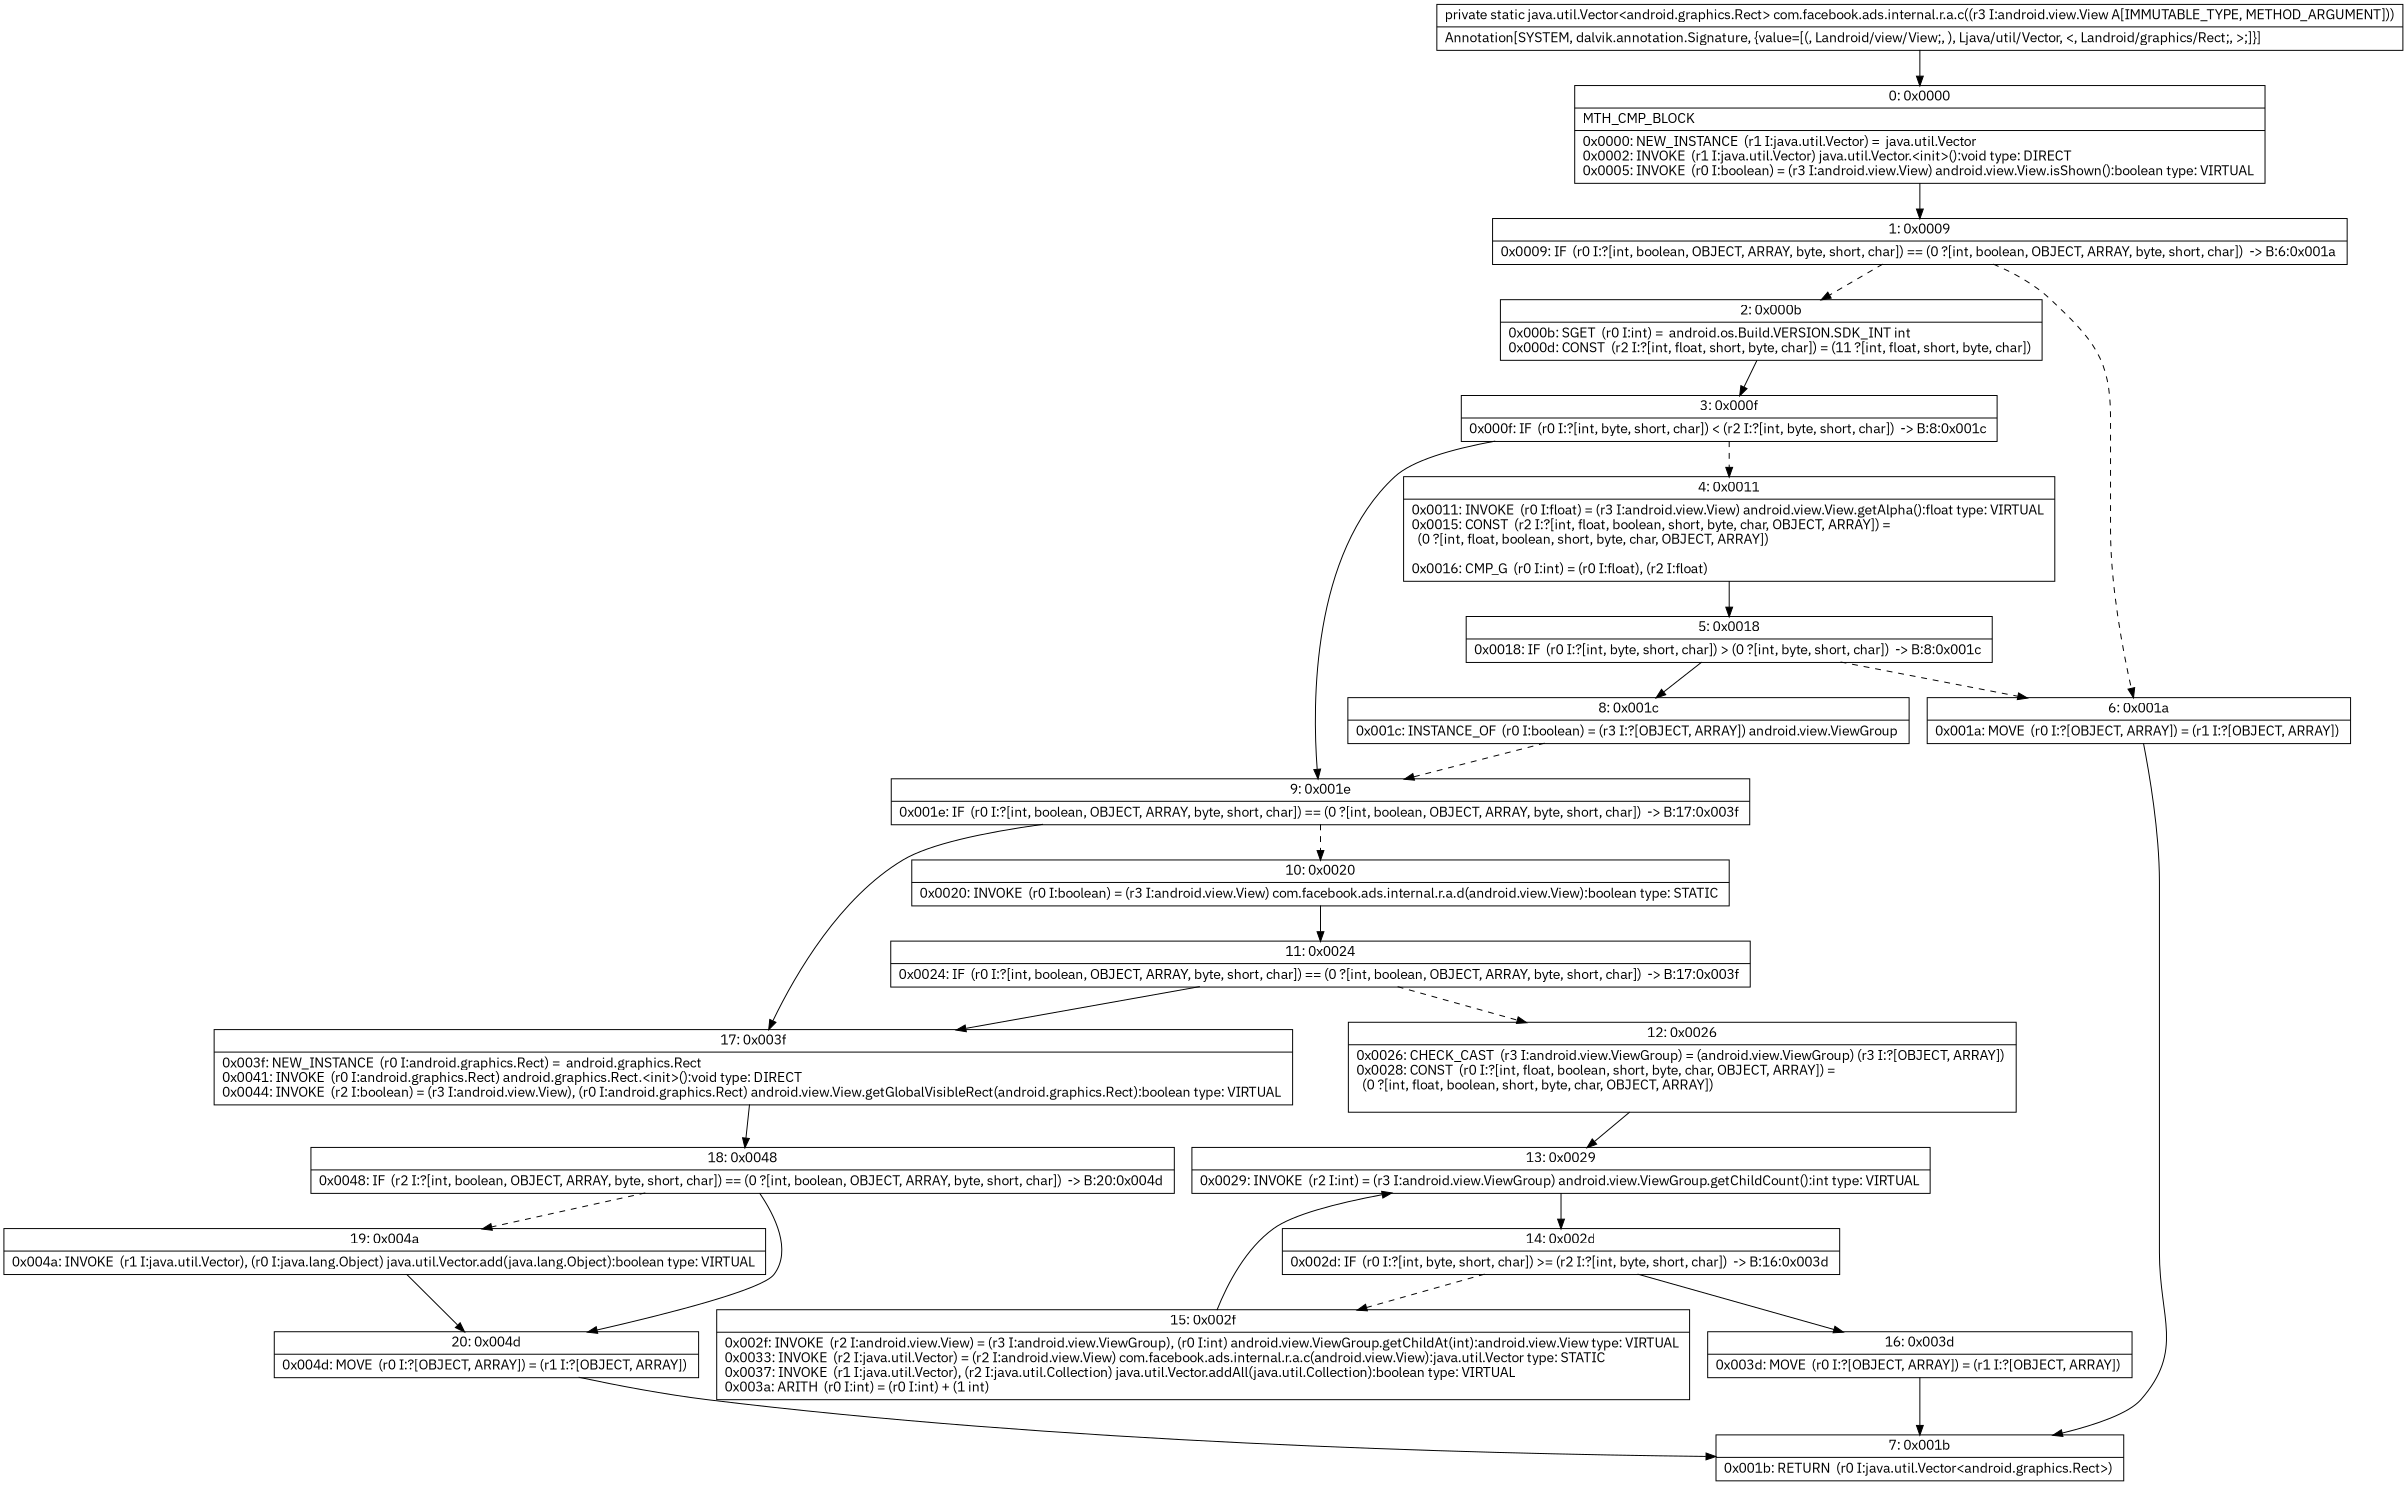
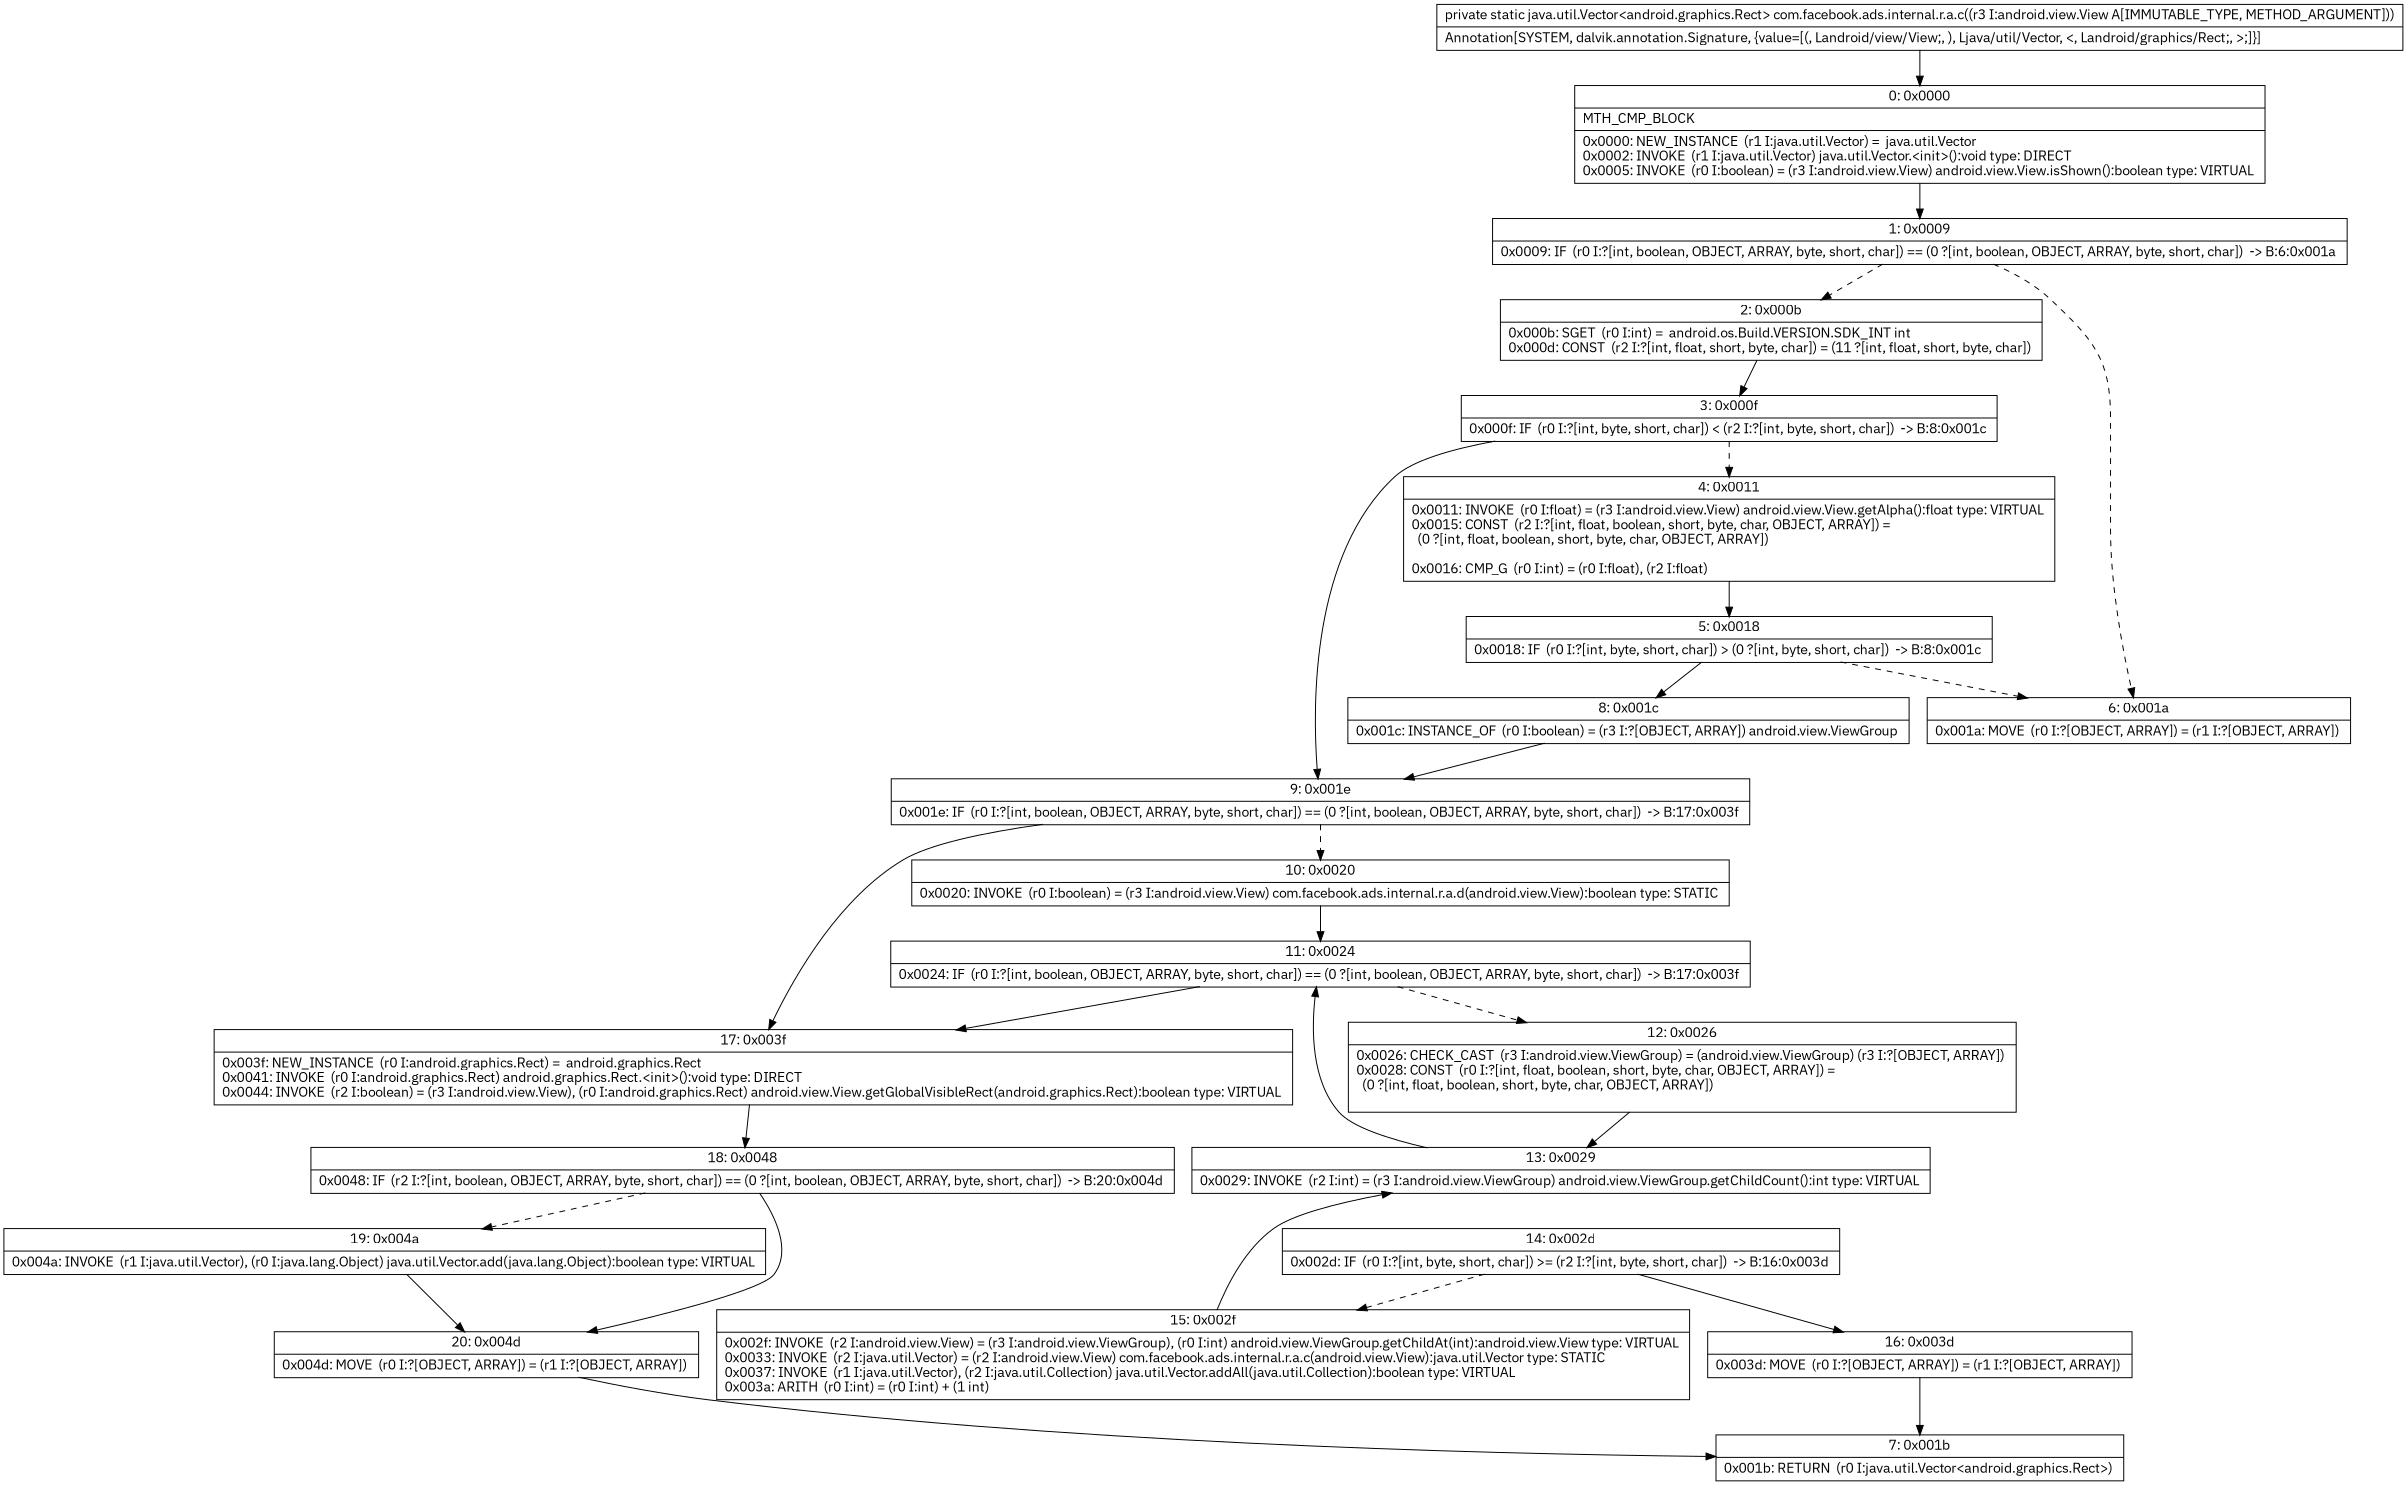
edge "8: 0x001c" -> "9: 0x001e": style dashed -> solid
edge "6: 0x001a" -> "7: 0x001b": removed
edge "13: 0x0029" -> "14: 0x002d": now "13: 0x0029" -> "11: 0x0024"
